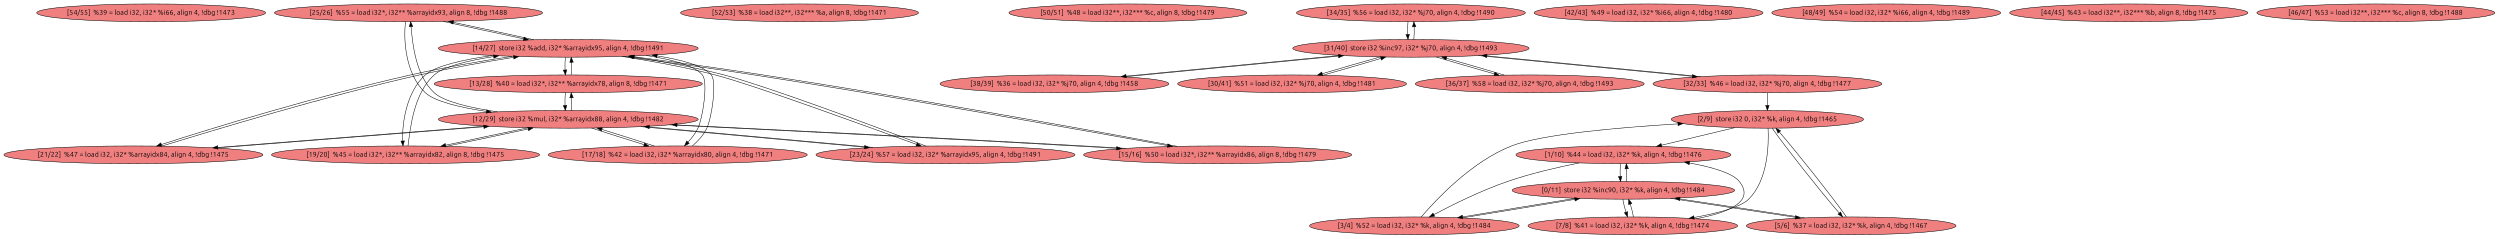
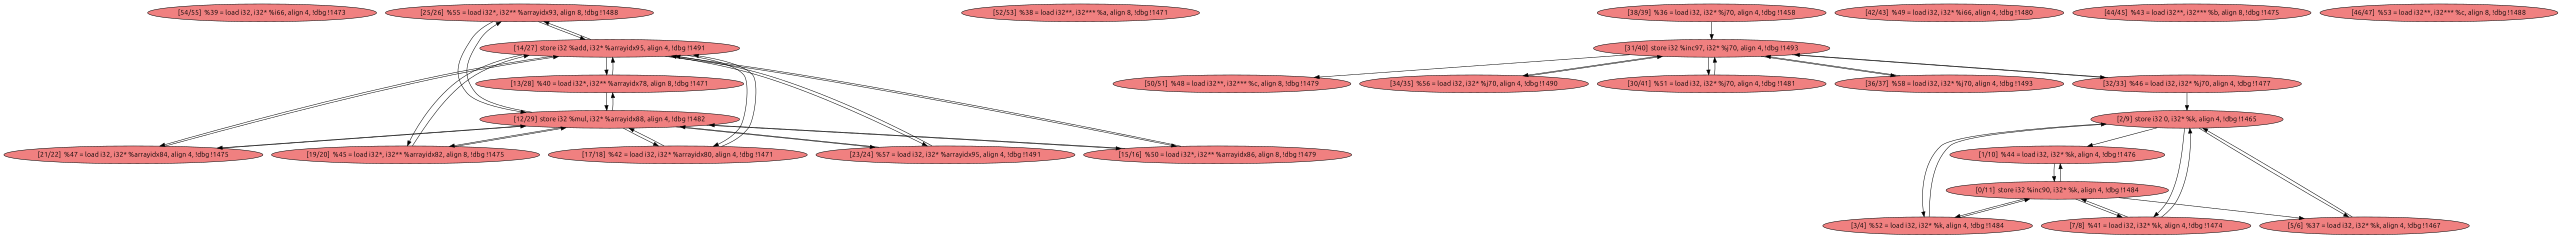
node "[48/49]  %54 = load i32, i32* %i66, align 4, !dbg !1489": removed
edge "[31/40]  store i32 %inc97, i32* %j70, align 4, !dbg !1493" -> "[38/39]  %36 = load i32, i32* %j70, align 4, !dbg !1458": now "[31/40]  store i32 %inc97, i32* %j70, align 4, !dbg !1493" -> "[50/51]  %48 = load i32**, i32*** %c, align 8, !dbg !1479"
edge "[1/10]  %44 = load i32, i32* %k, align 4, !dbg !1476" -> "[3/4]  %52 = load i32, i32* %k, align 4, !dbg !1484": now "[2/9]  store i32 0, i32* %k, align 4, !dbg !1465" -> "[3/4]  %52 = load i32, i32* %k, align 4, !dbg !1484"
edge "[7/8]  %41 = load i32, i32* %k, align 4, !dbg !1474" -> "[1/10]  %44 = load i32, i32* %k, align 4, !dbg !1476": now "[7/8]  %41 = load i32, i32* %k, align 4, !dbg !1474" -> "[2/9]  store i32 0, i32* %k, align 4, !dbg !1465"
edge "[5/6]  %37 = load i32, i32* %k, align 4, !dbg !1467" -> "[0/11]  store i32 %inc90, i32* %k, align 4, !dbg !1484": removed
